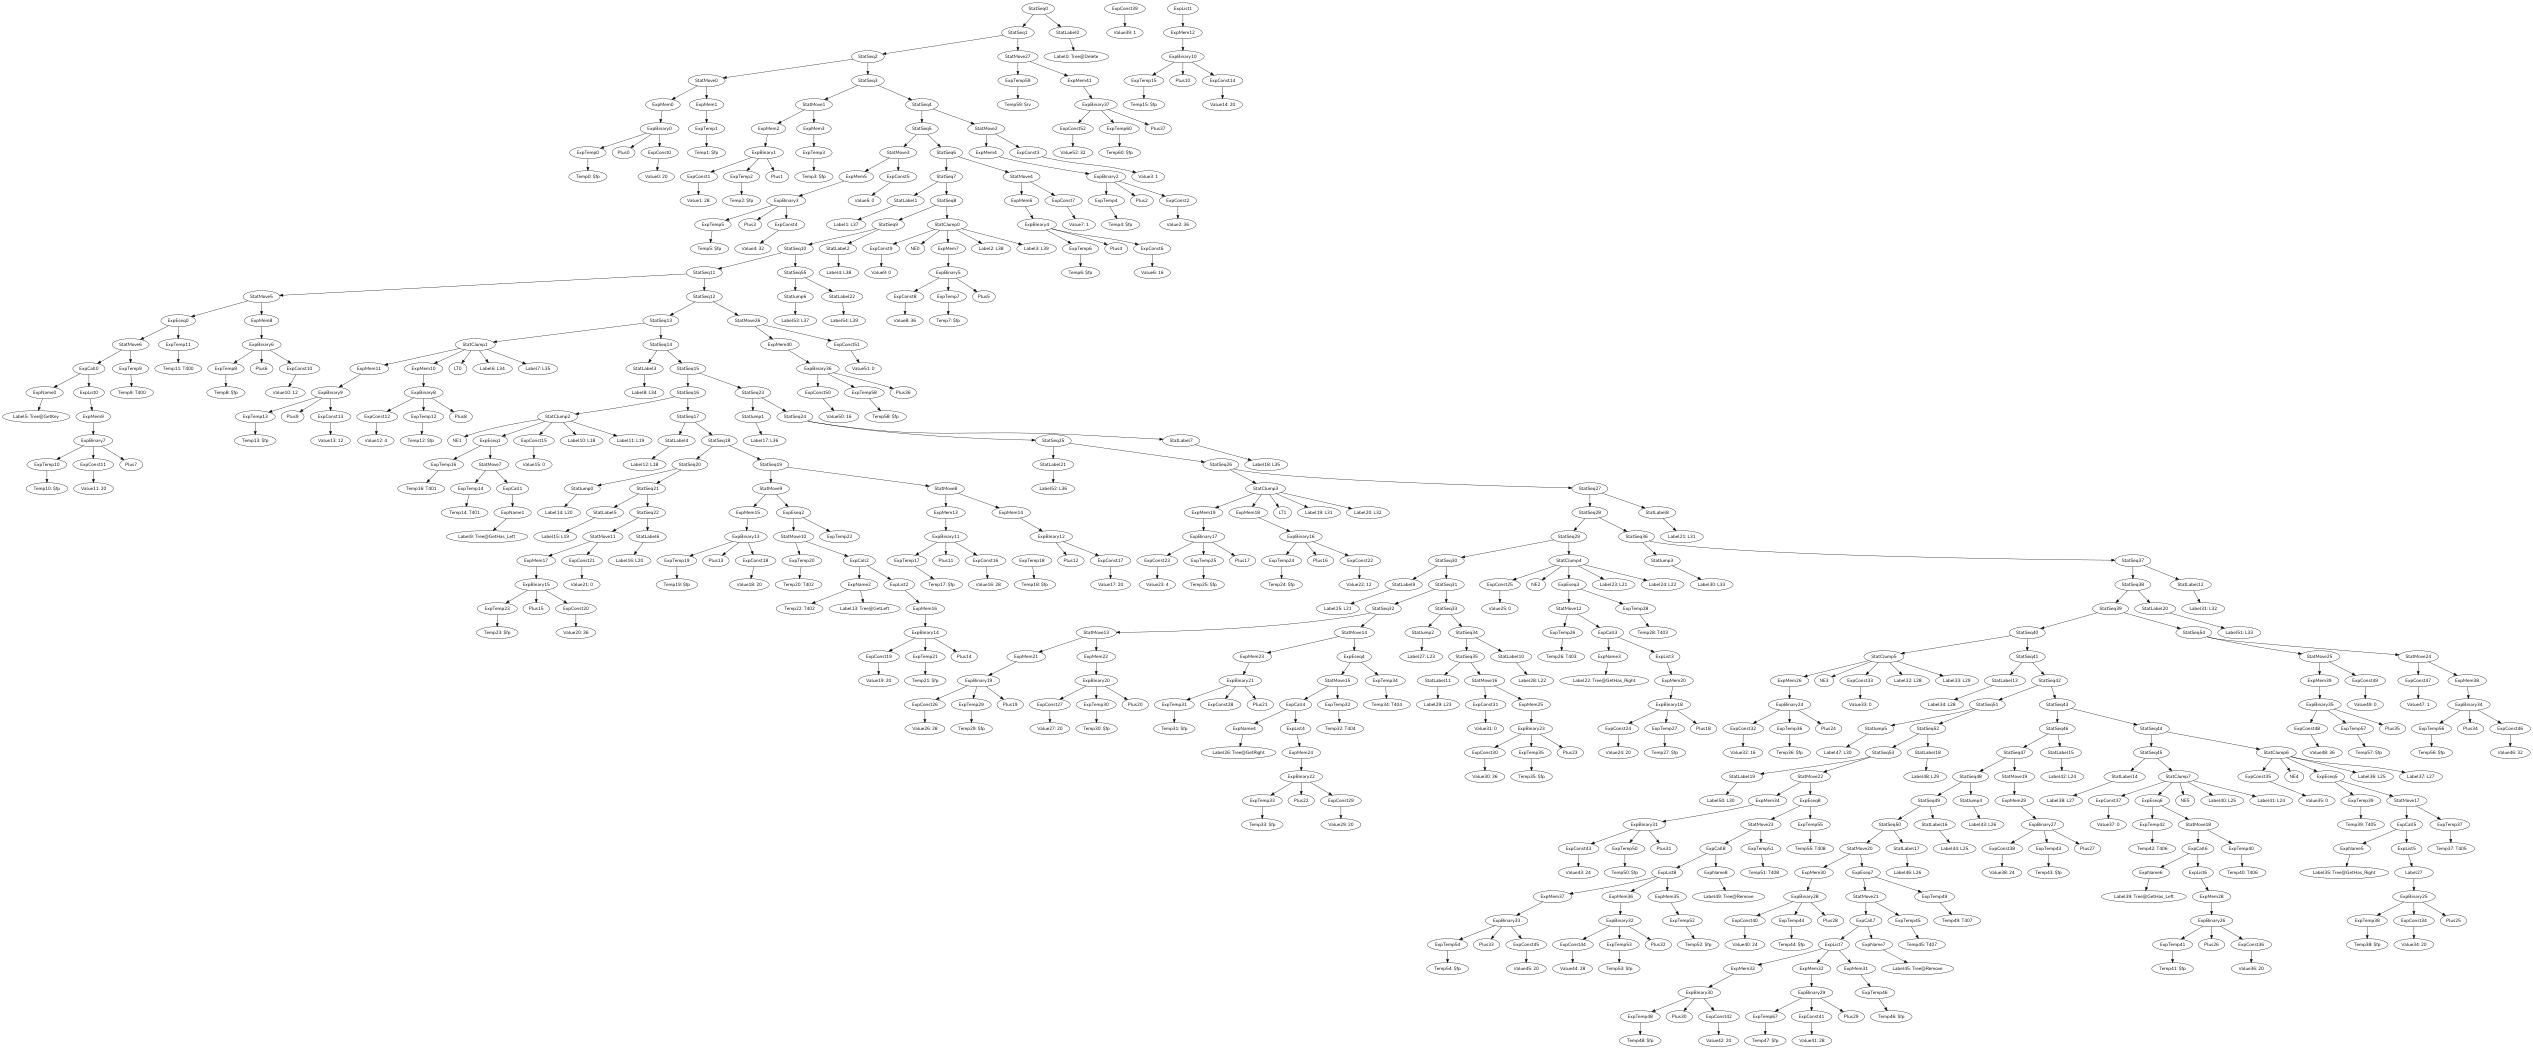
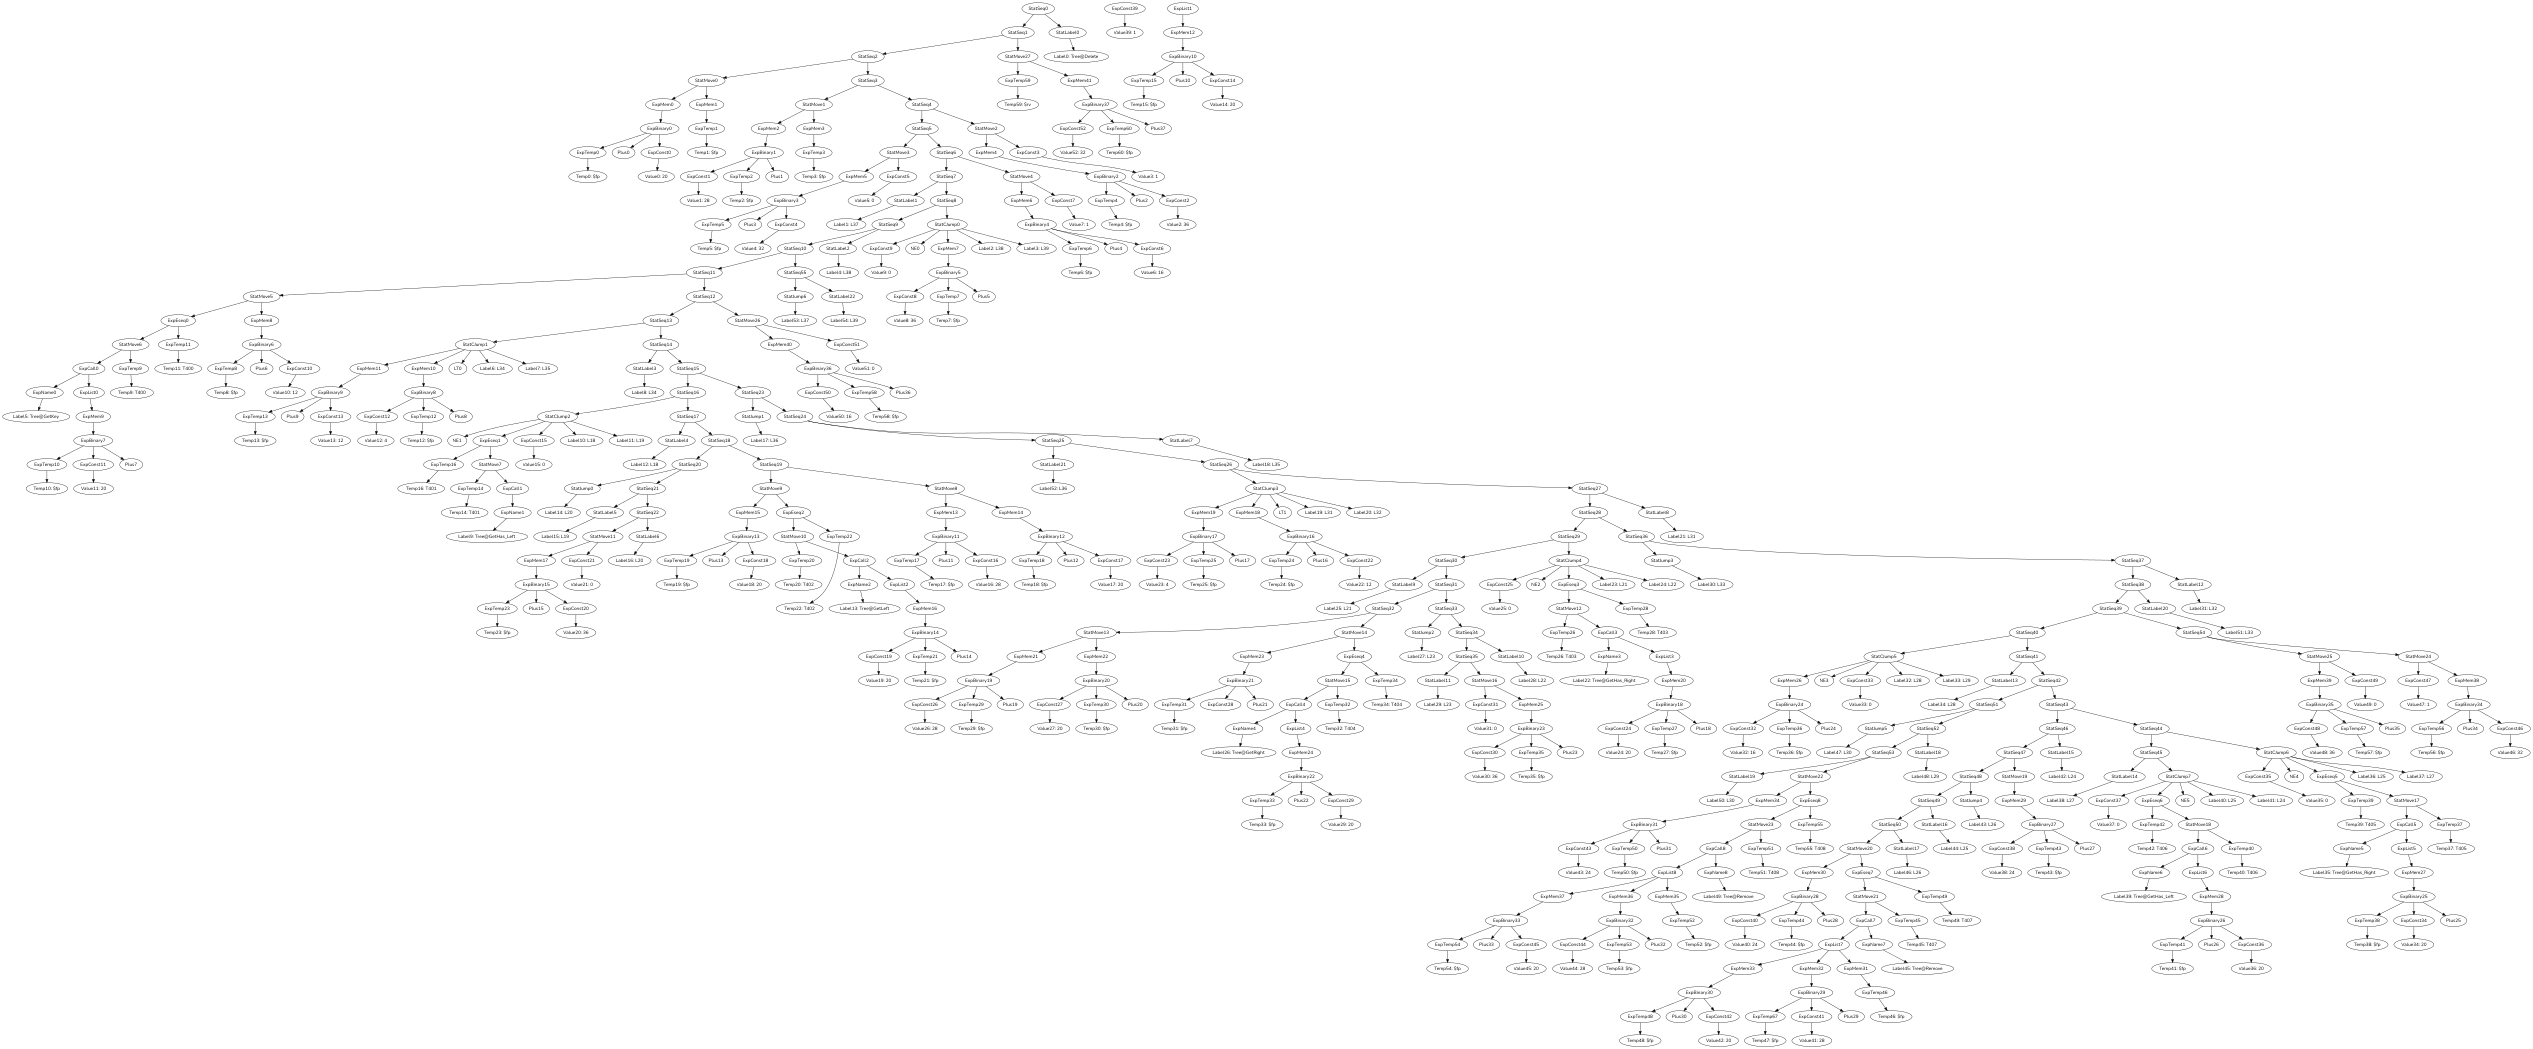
edge "ExpBinary12" -> "ExpTemp18": added
edge "ExpName2" -> "Temp22: T402": now "ExpTemp22" -> "Temp22: T402"
node "Label27": label "Label27" -> "ExpMem27"
